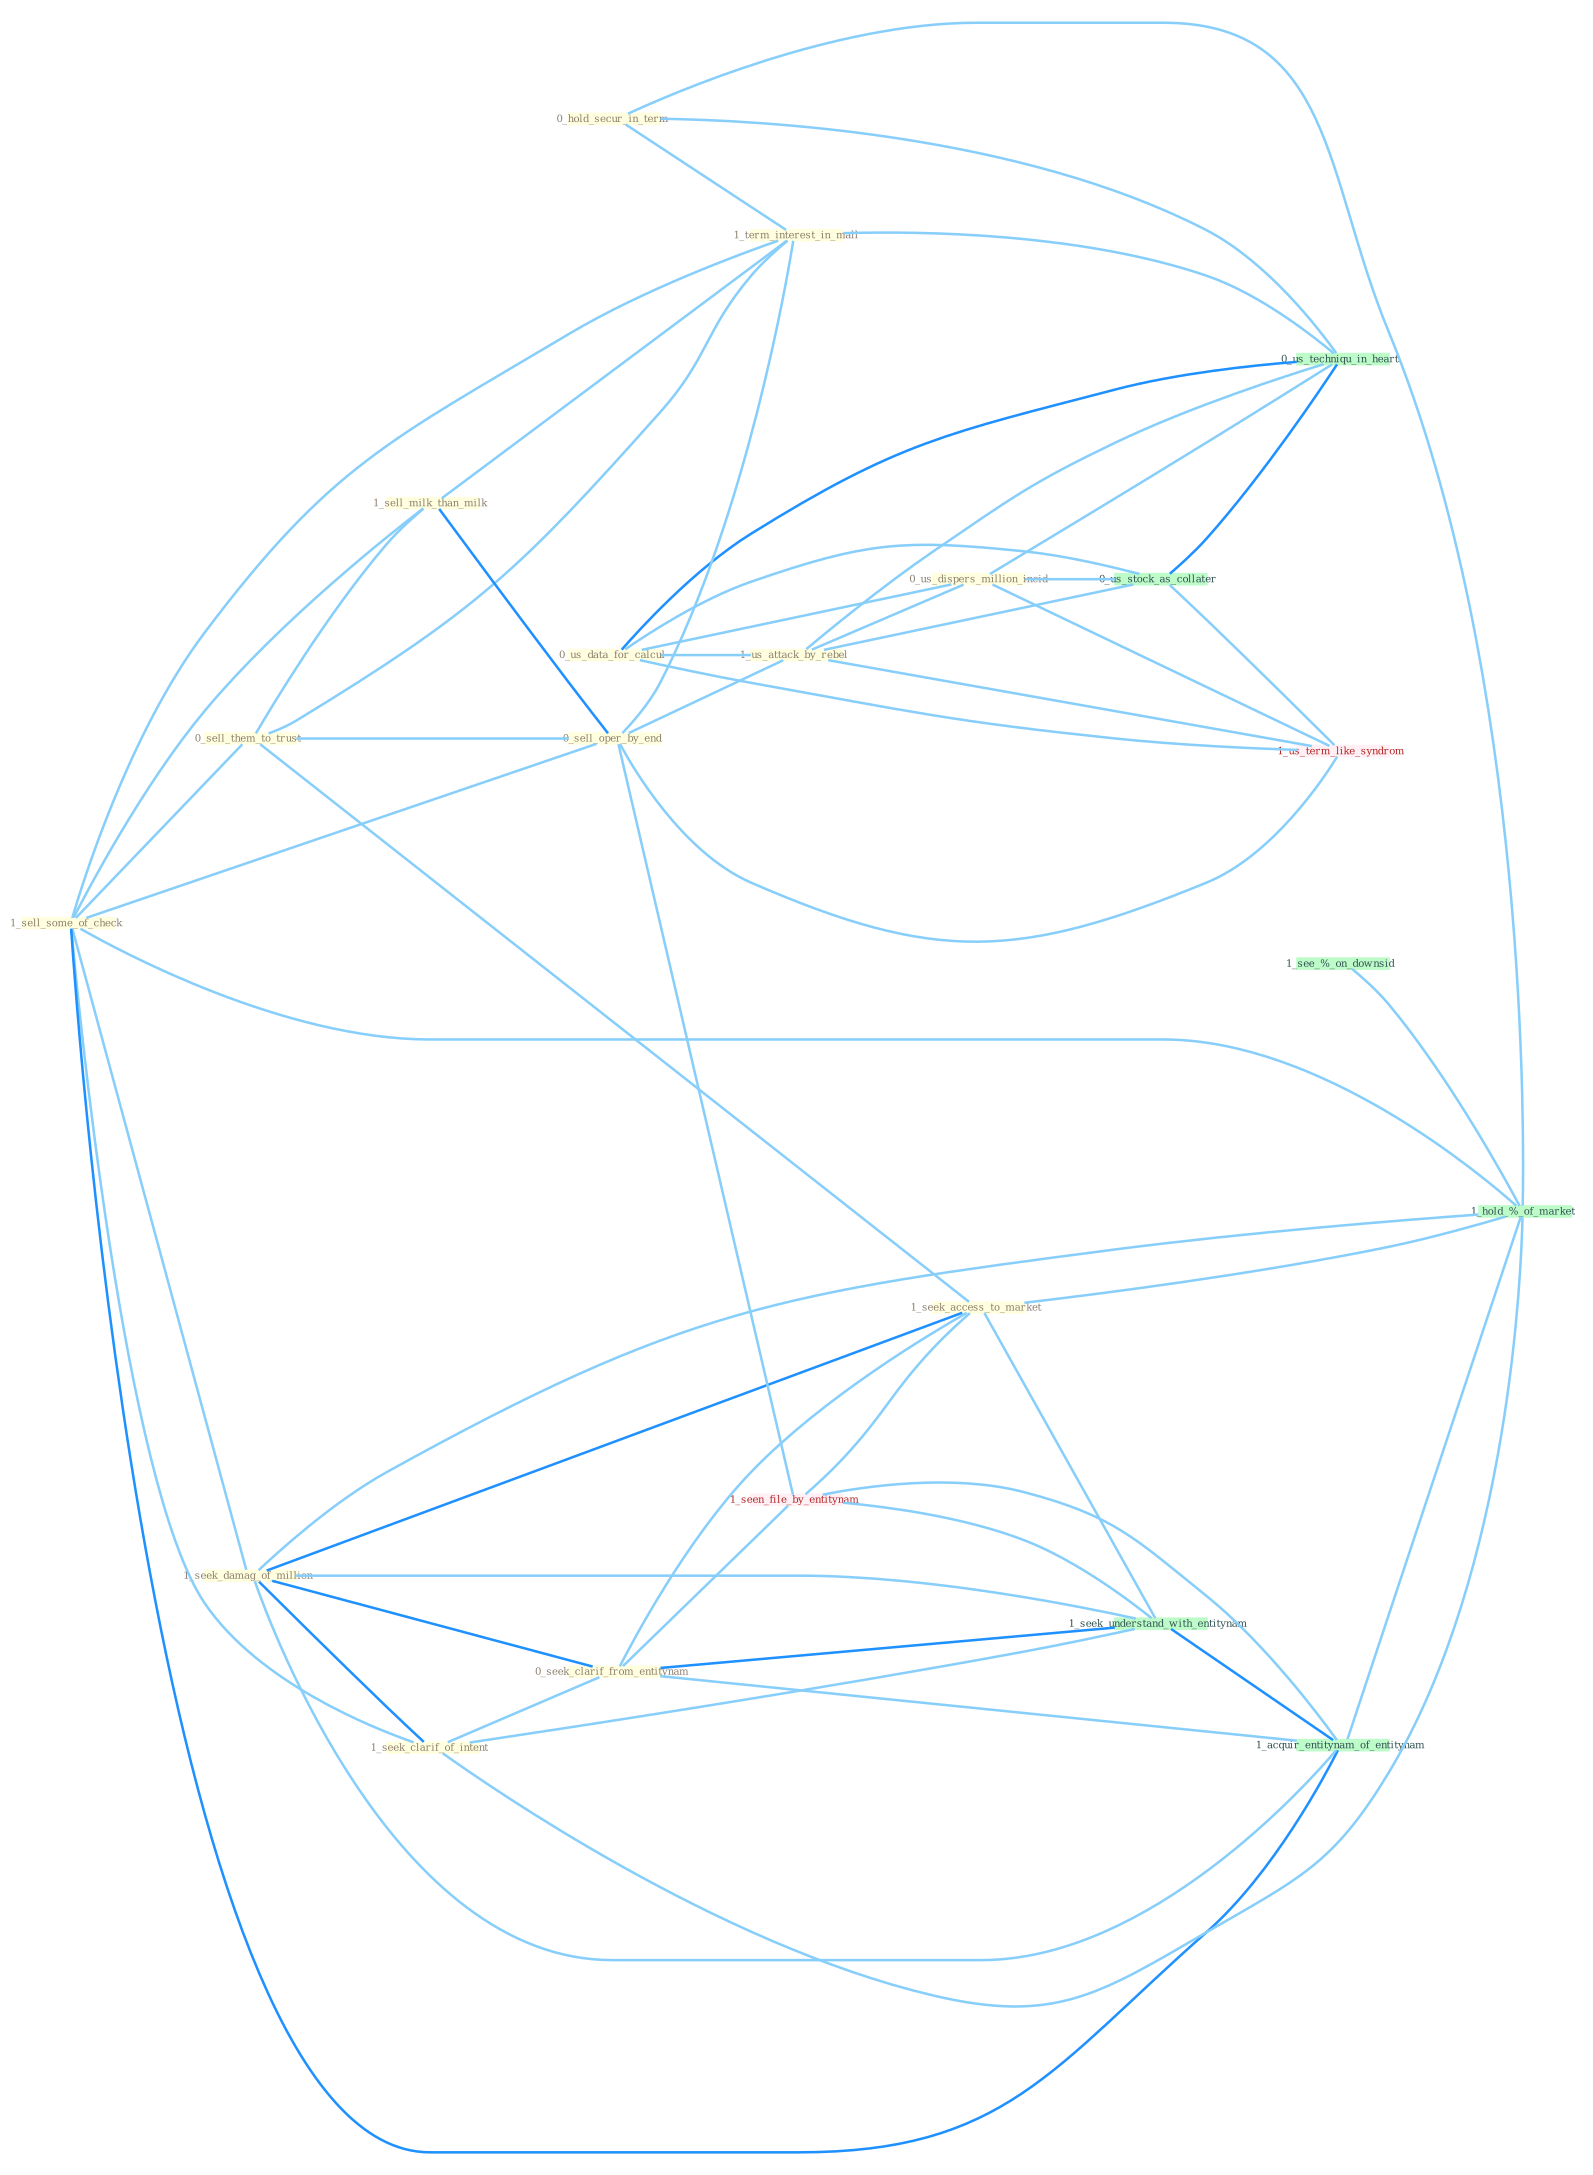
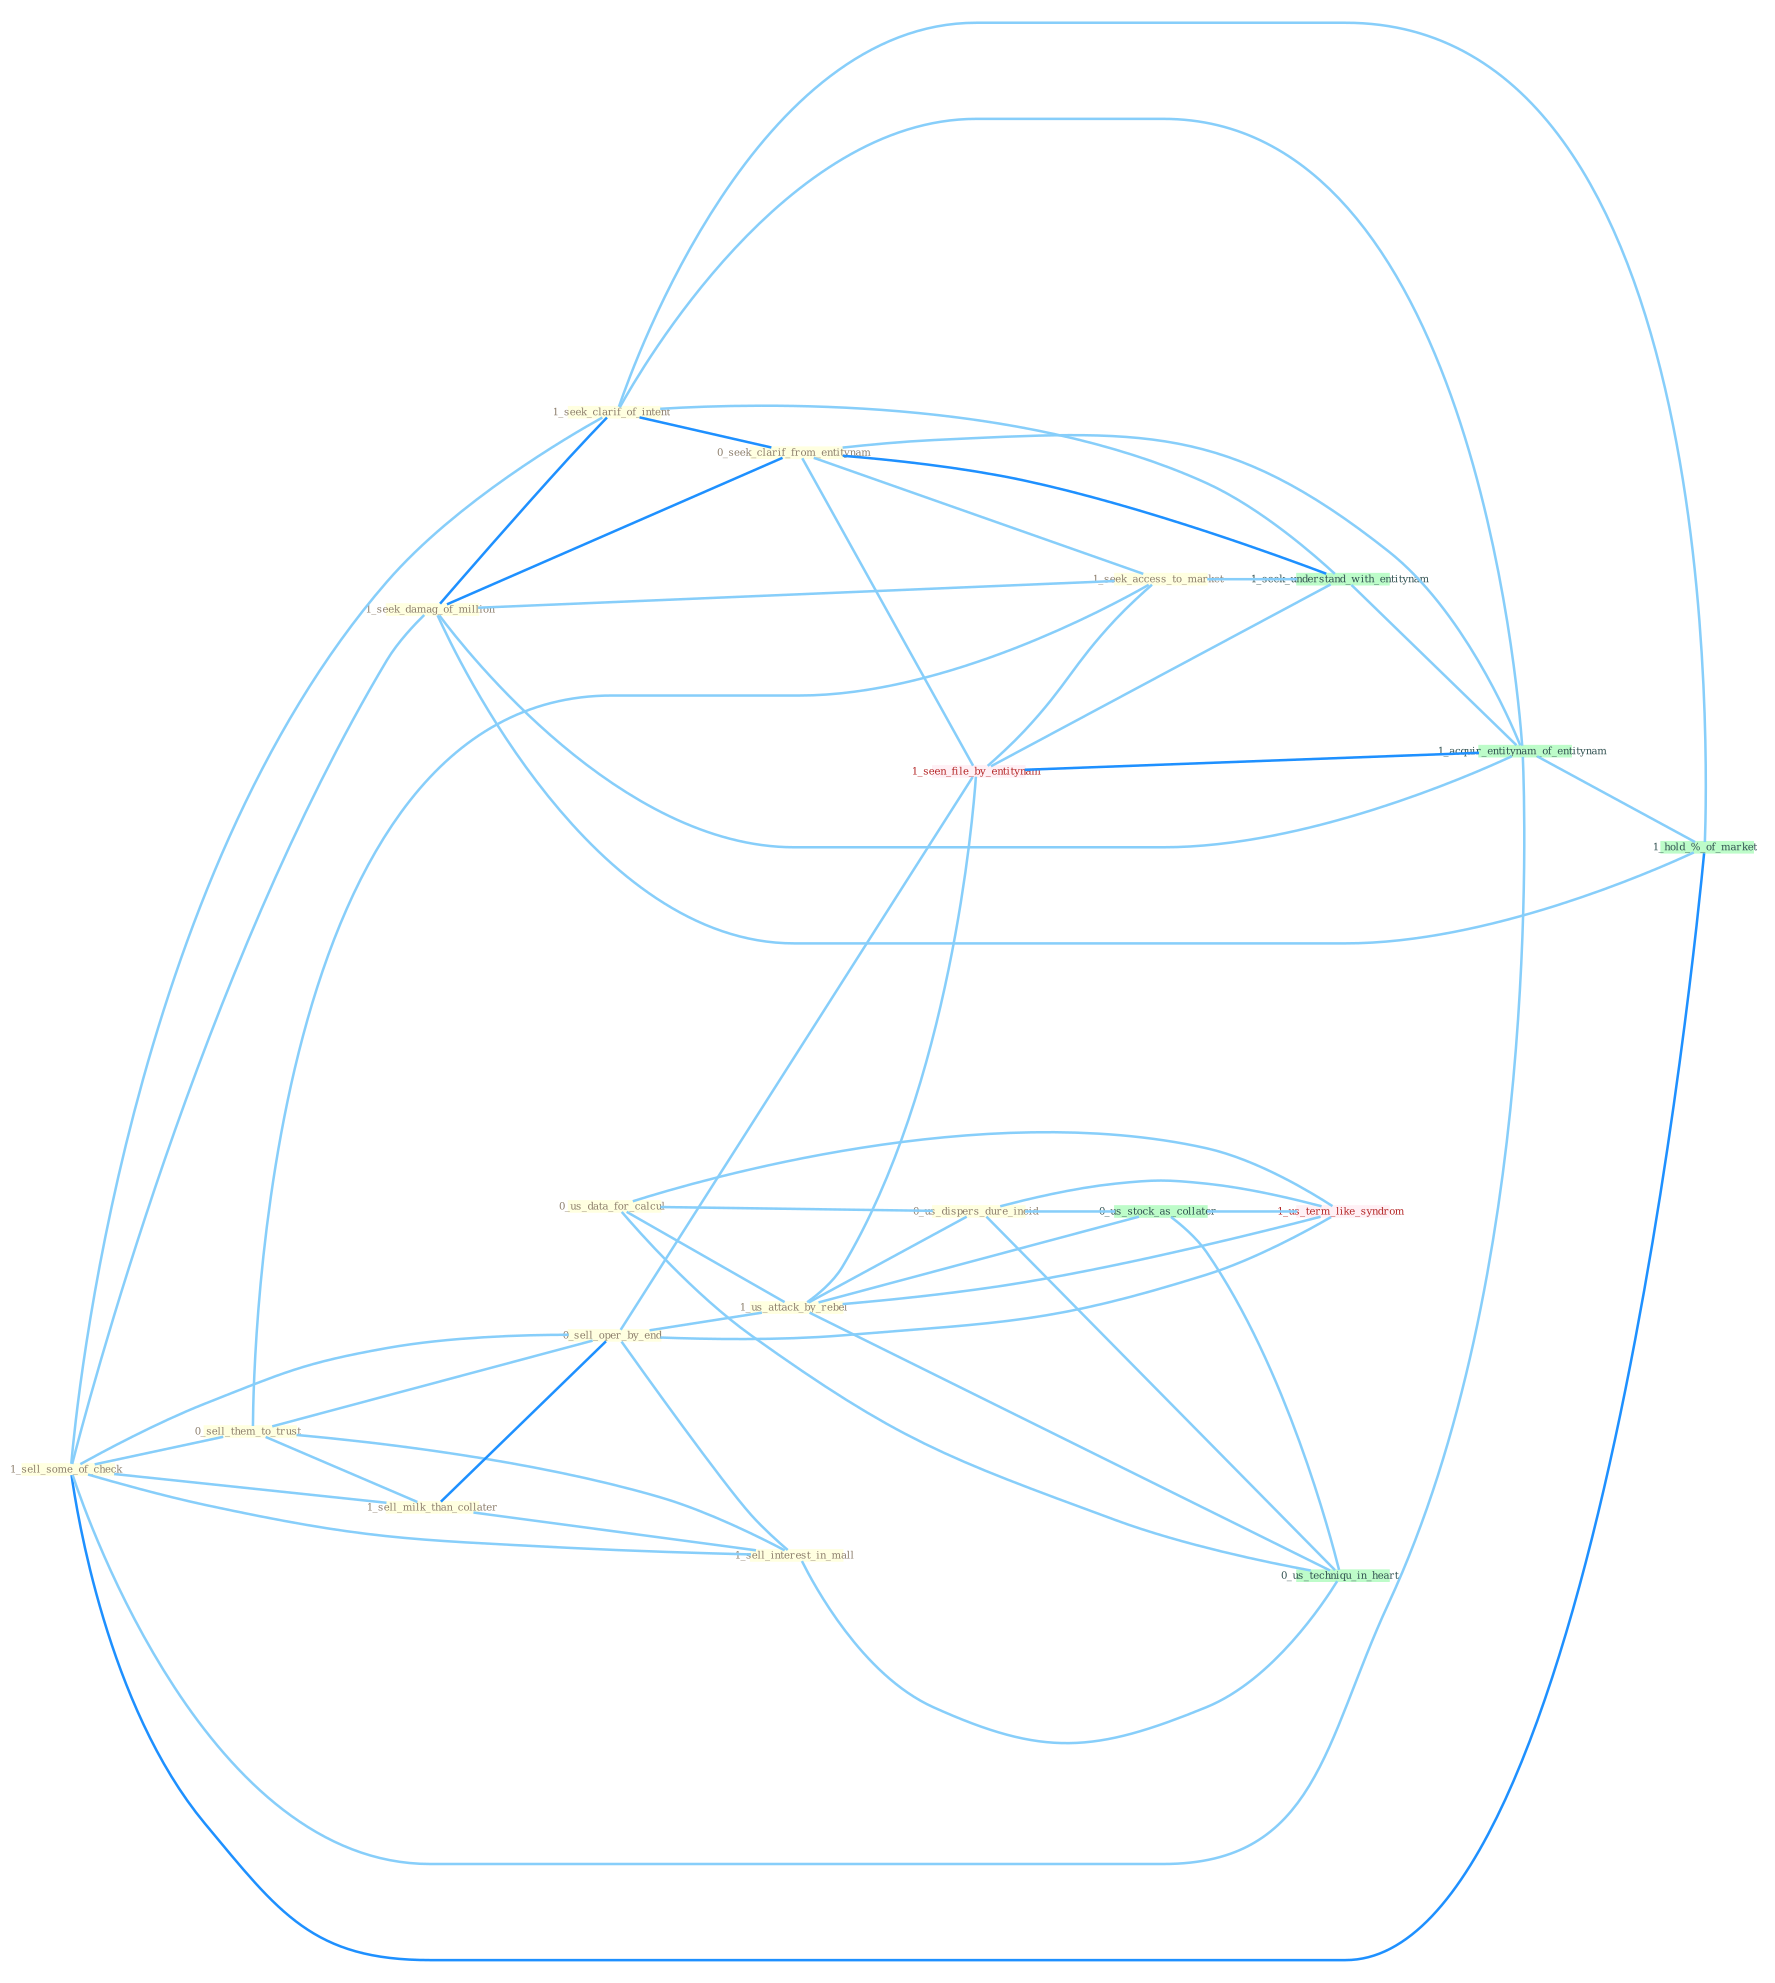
node "0_hold_secur_in_term": removed
edge "1_seek_clarif_of_intent" -- "1_acquir_entitynam_of_entitynam": added
node "1_term_interest_in_mall": label "1_term_interest_in_mall" -> "1_sell_interest_in_mall"
edge "0_us_techniqu_in_heart" -- "0_us_data_for_calcul": color #1e90ff -> #87cefa
edge "0_us_techniqu_in_heart" -- "0_us_stock_as_collater": color #1e90ff -> #87cefa
node "1_sell_milk_than_milk": label "1_sell_milk_than_milk" -> "1_sell_milk_than_collater"
edge "0_us_stock_as_collater" -- "0_us_data_for_calcul": removed
node "0_us_dispers_million_incid": label "0_us_dispers_million_incid" -> "0_us_dispers_dure_incid"
node "1_see_%_on_downsid": removed
edge "1_sell_some_of_check" -- "1_hold_%_of_market": color #87cefa -> #1e90ff
edge "1_seen_file_by_entitynam" -- "1_us_attack_by_rebel": added
edge "1_hold_%_of_market" -- "1_seek_access_to_market": removed
edge "1_seek_access_to_market" -- "1_seek_damag_of_million": color #1e90ff -> #87cefa
edge "1_seen_file_by_entitynam" -- "1_acquir_entitynam_of_entitynam": color #87cefa -> #1e90ff
edge "1_seek_damag_of_million" -- "1_seek_understand_with_entitynam": removed
edge "1_seek_understand_with_entitynam" -- "1_acquir_entitynam_of_entitynam": color #1e90ff -> #87cefa
edge "0_seek_clarif_from_entitynam" -- "1_seek_clarif_of_intent": color #87cefa -> #1e90ff
edge "1_sell_some_of_check" -- "1_acquir_entitynam_of_entitynam": color #1e90ff -> #87cefa
